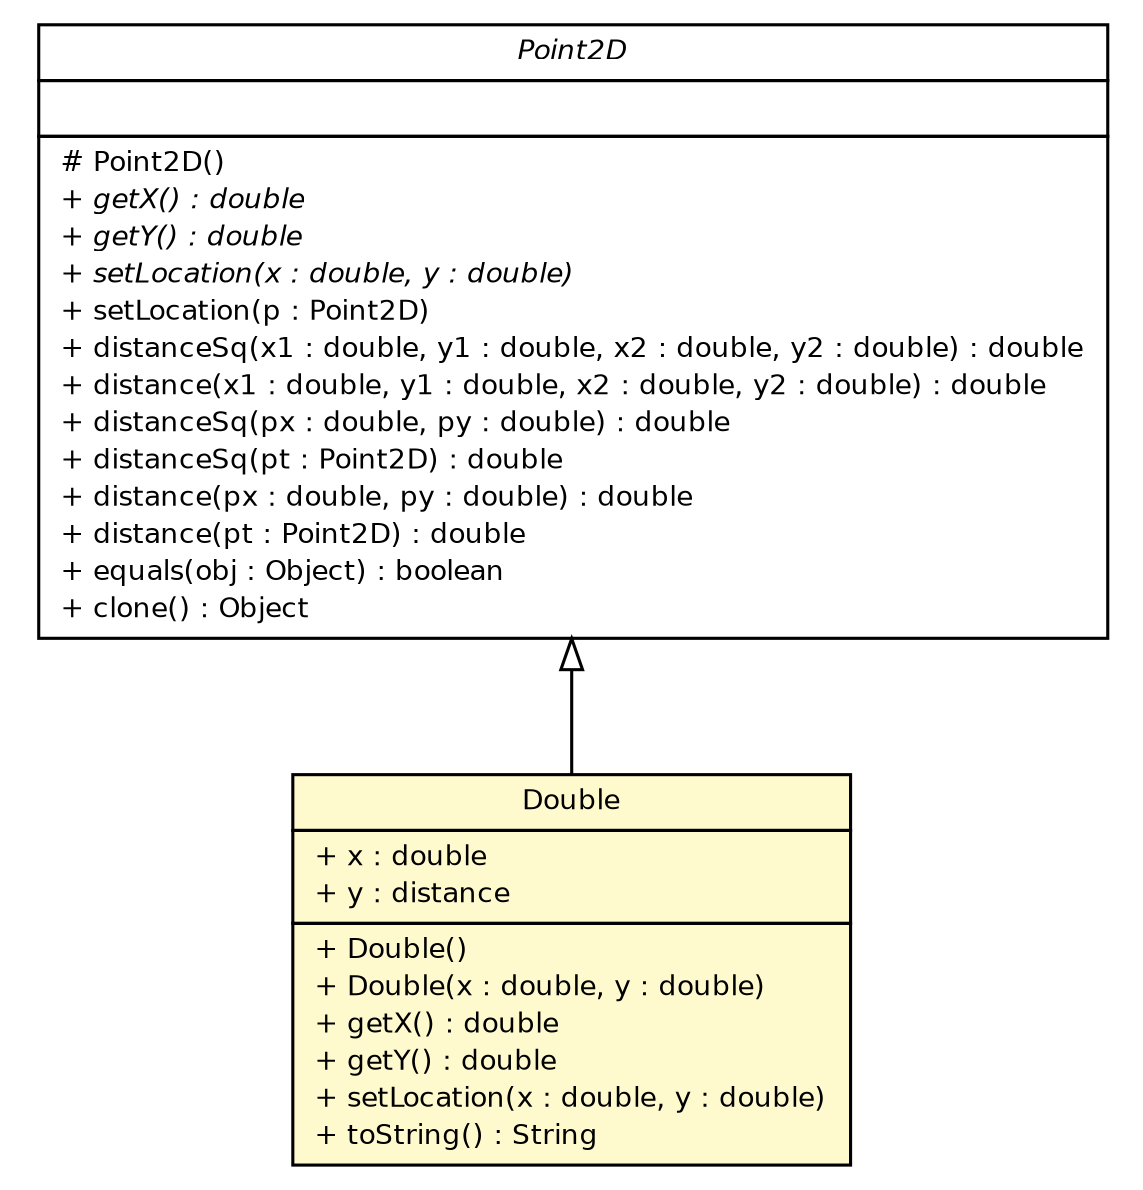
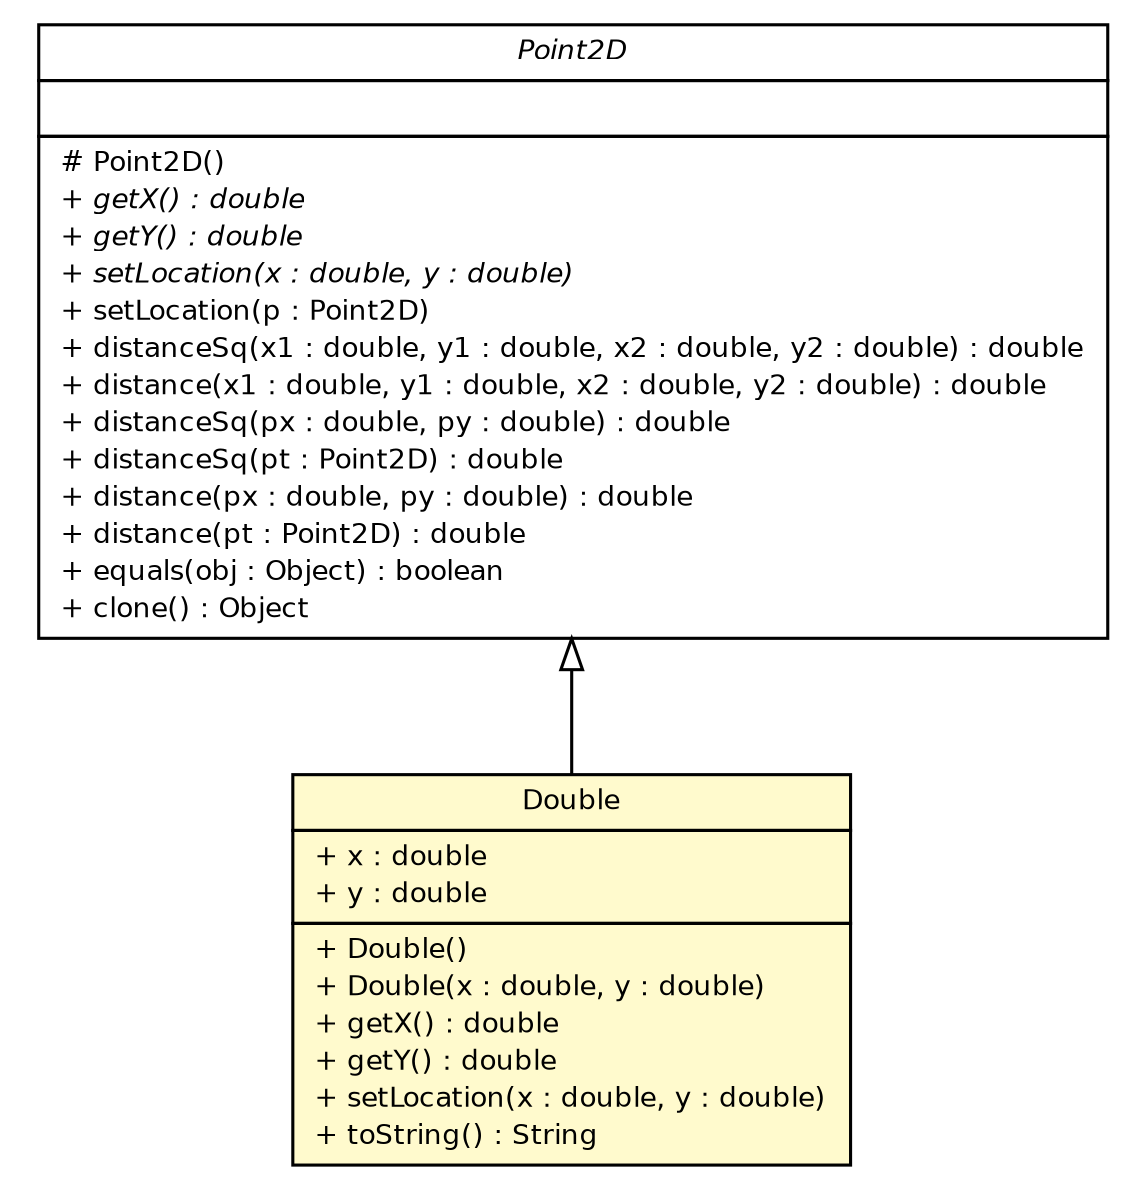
node "Double": text "+ y : distance" -> "+ y : double"
